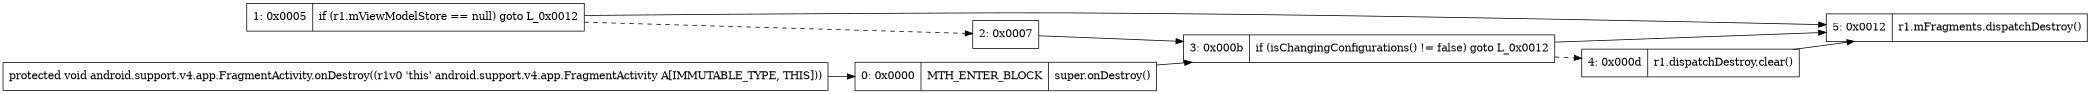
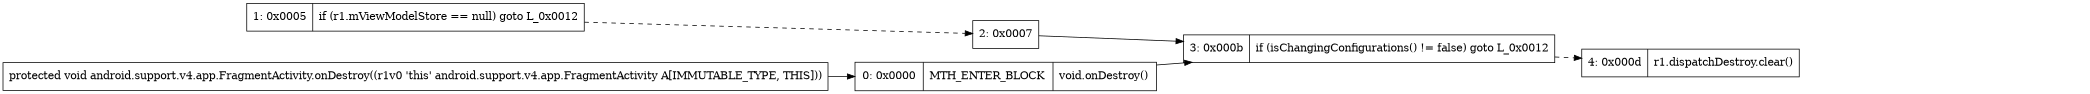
node "5: 0x0012": removed
node "0: 0x0000": text "super.onDestroy()" -> "void.onDestroy()"
